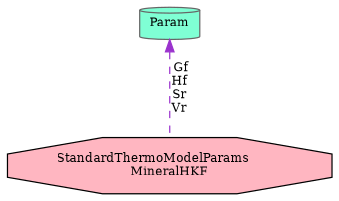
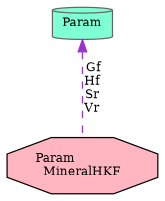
node "StandardThermoModelParams MineralHKF": label "StandardThermoModelParams MineralHKF" -> "Param MineralHKF"
